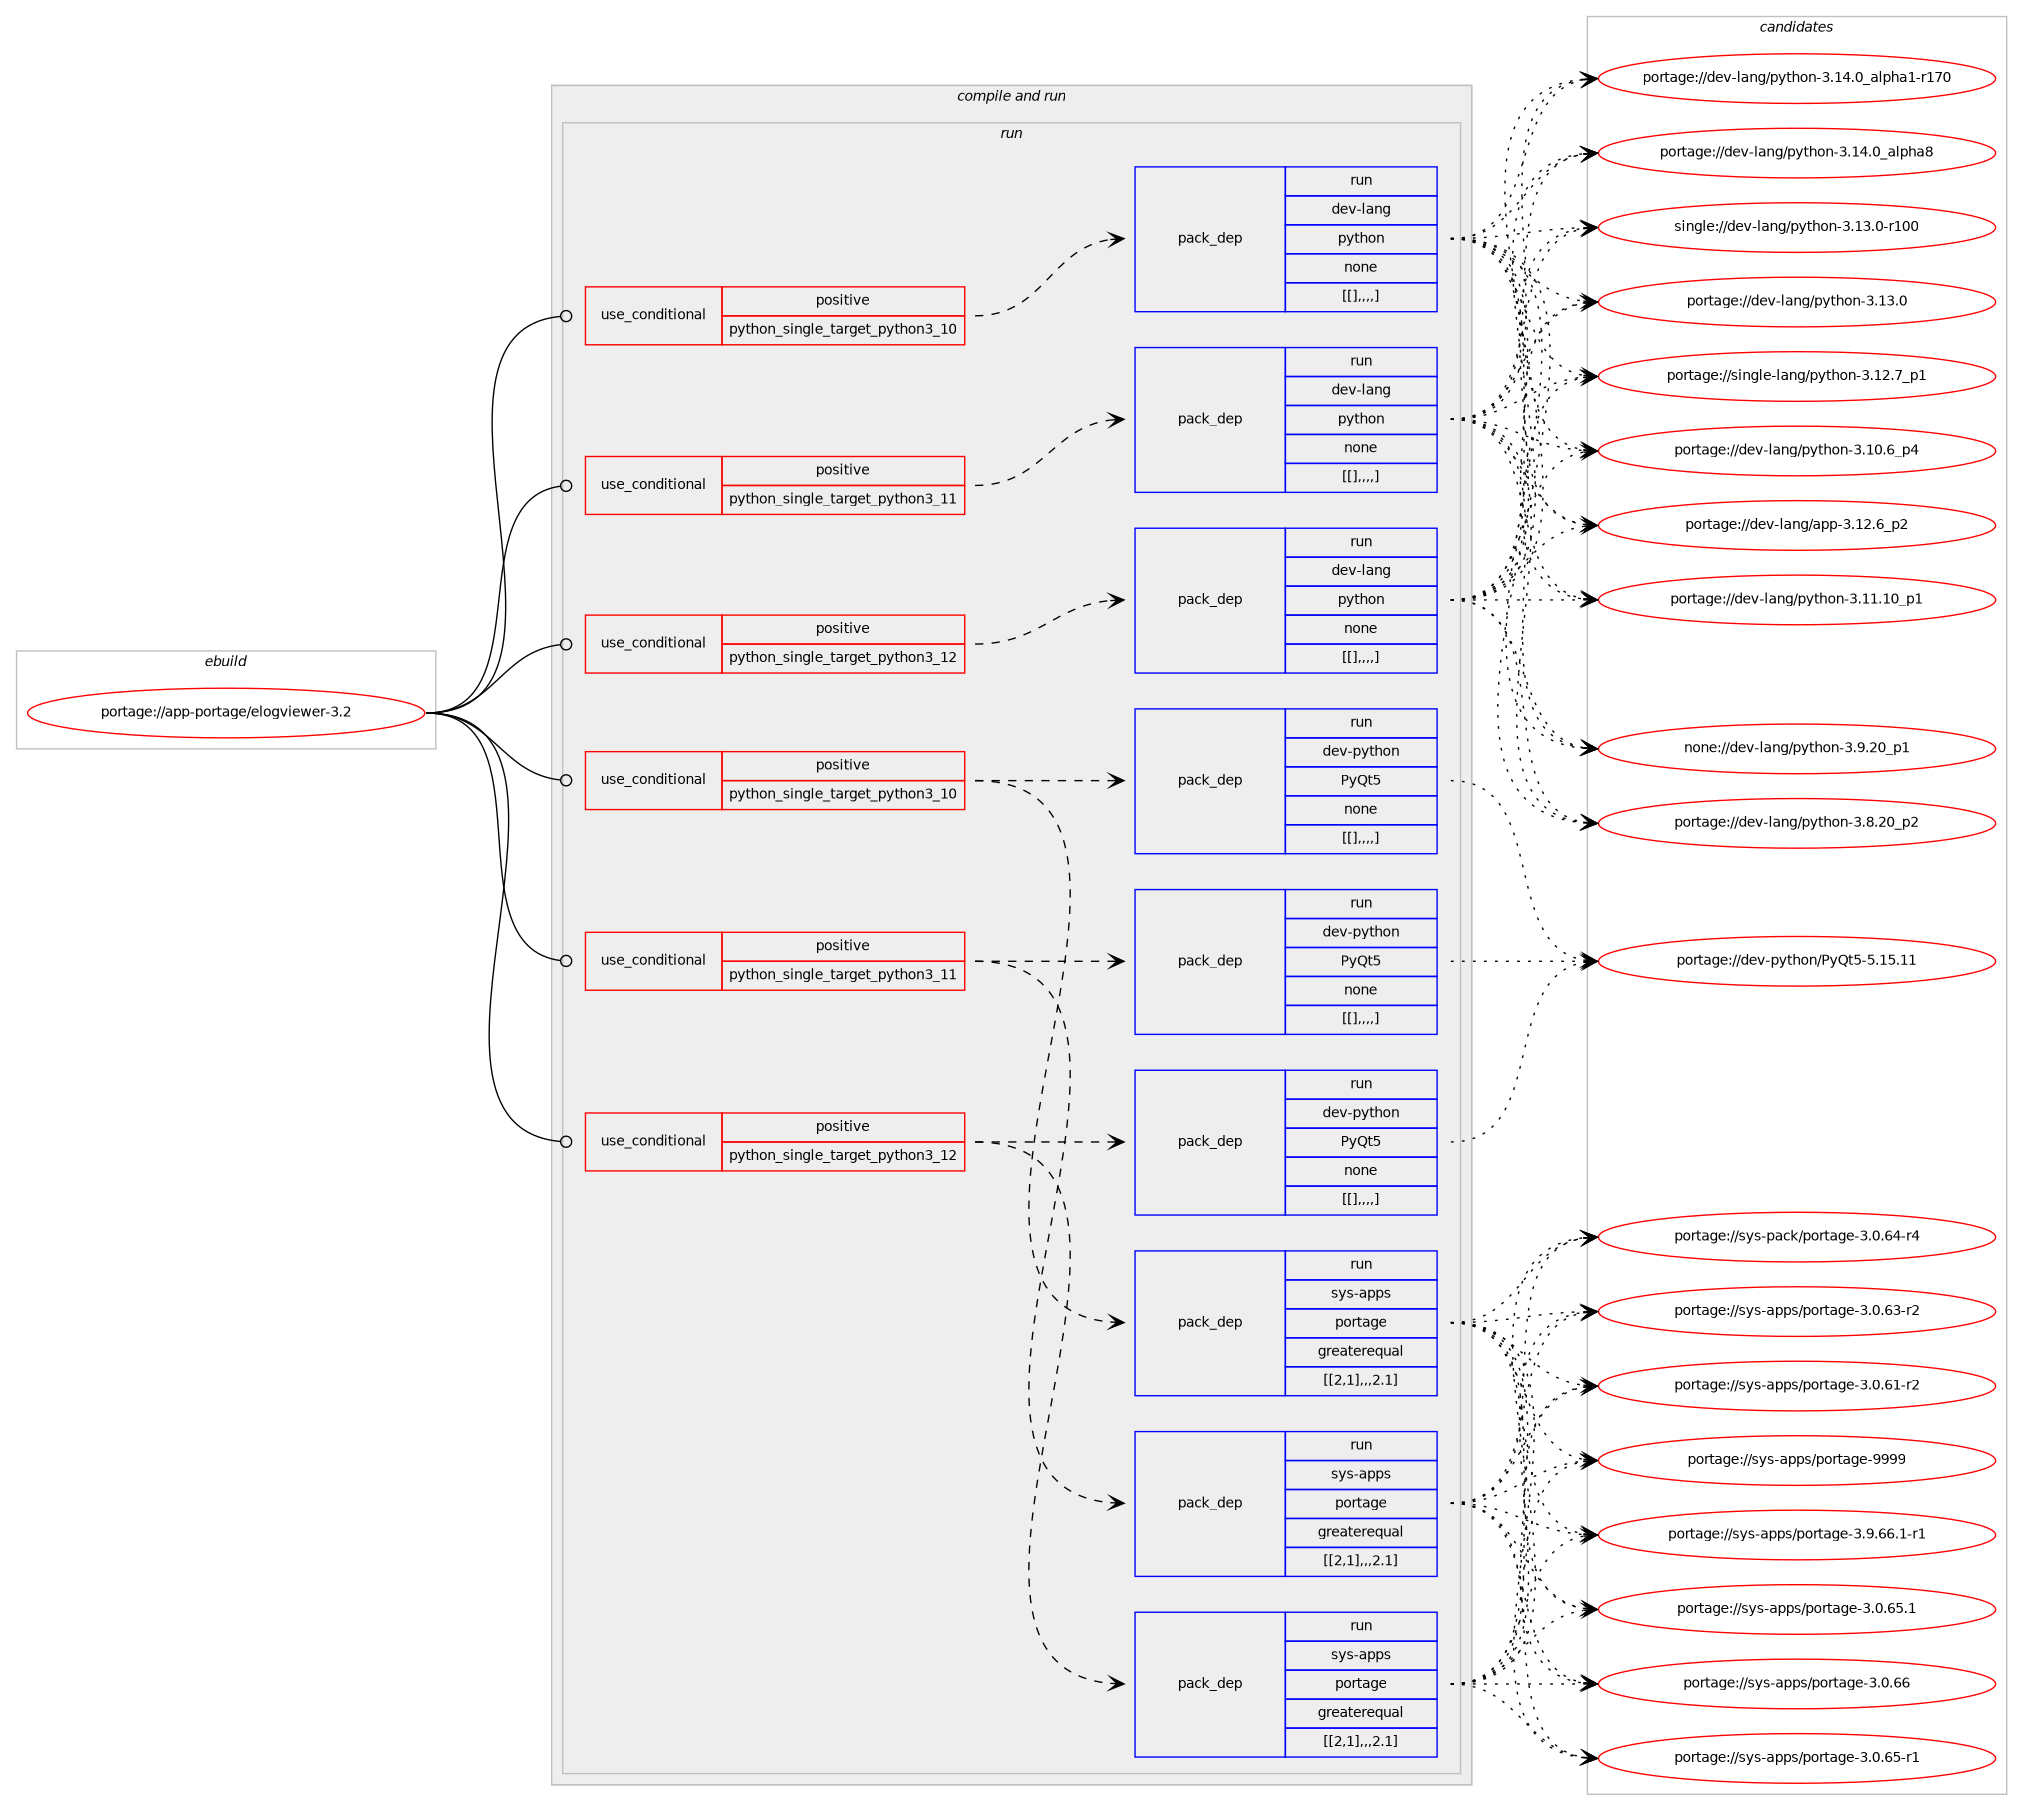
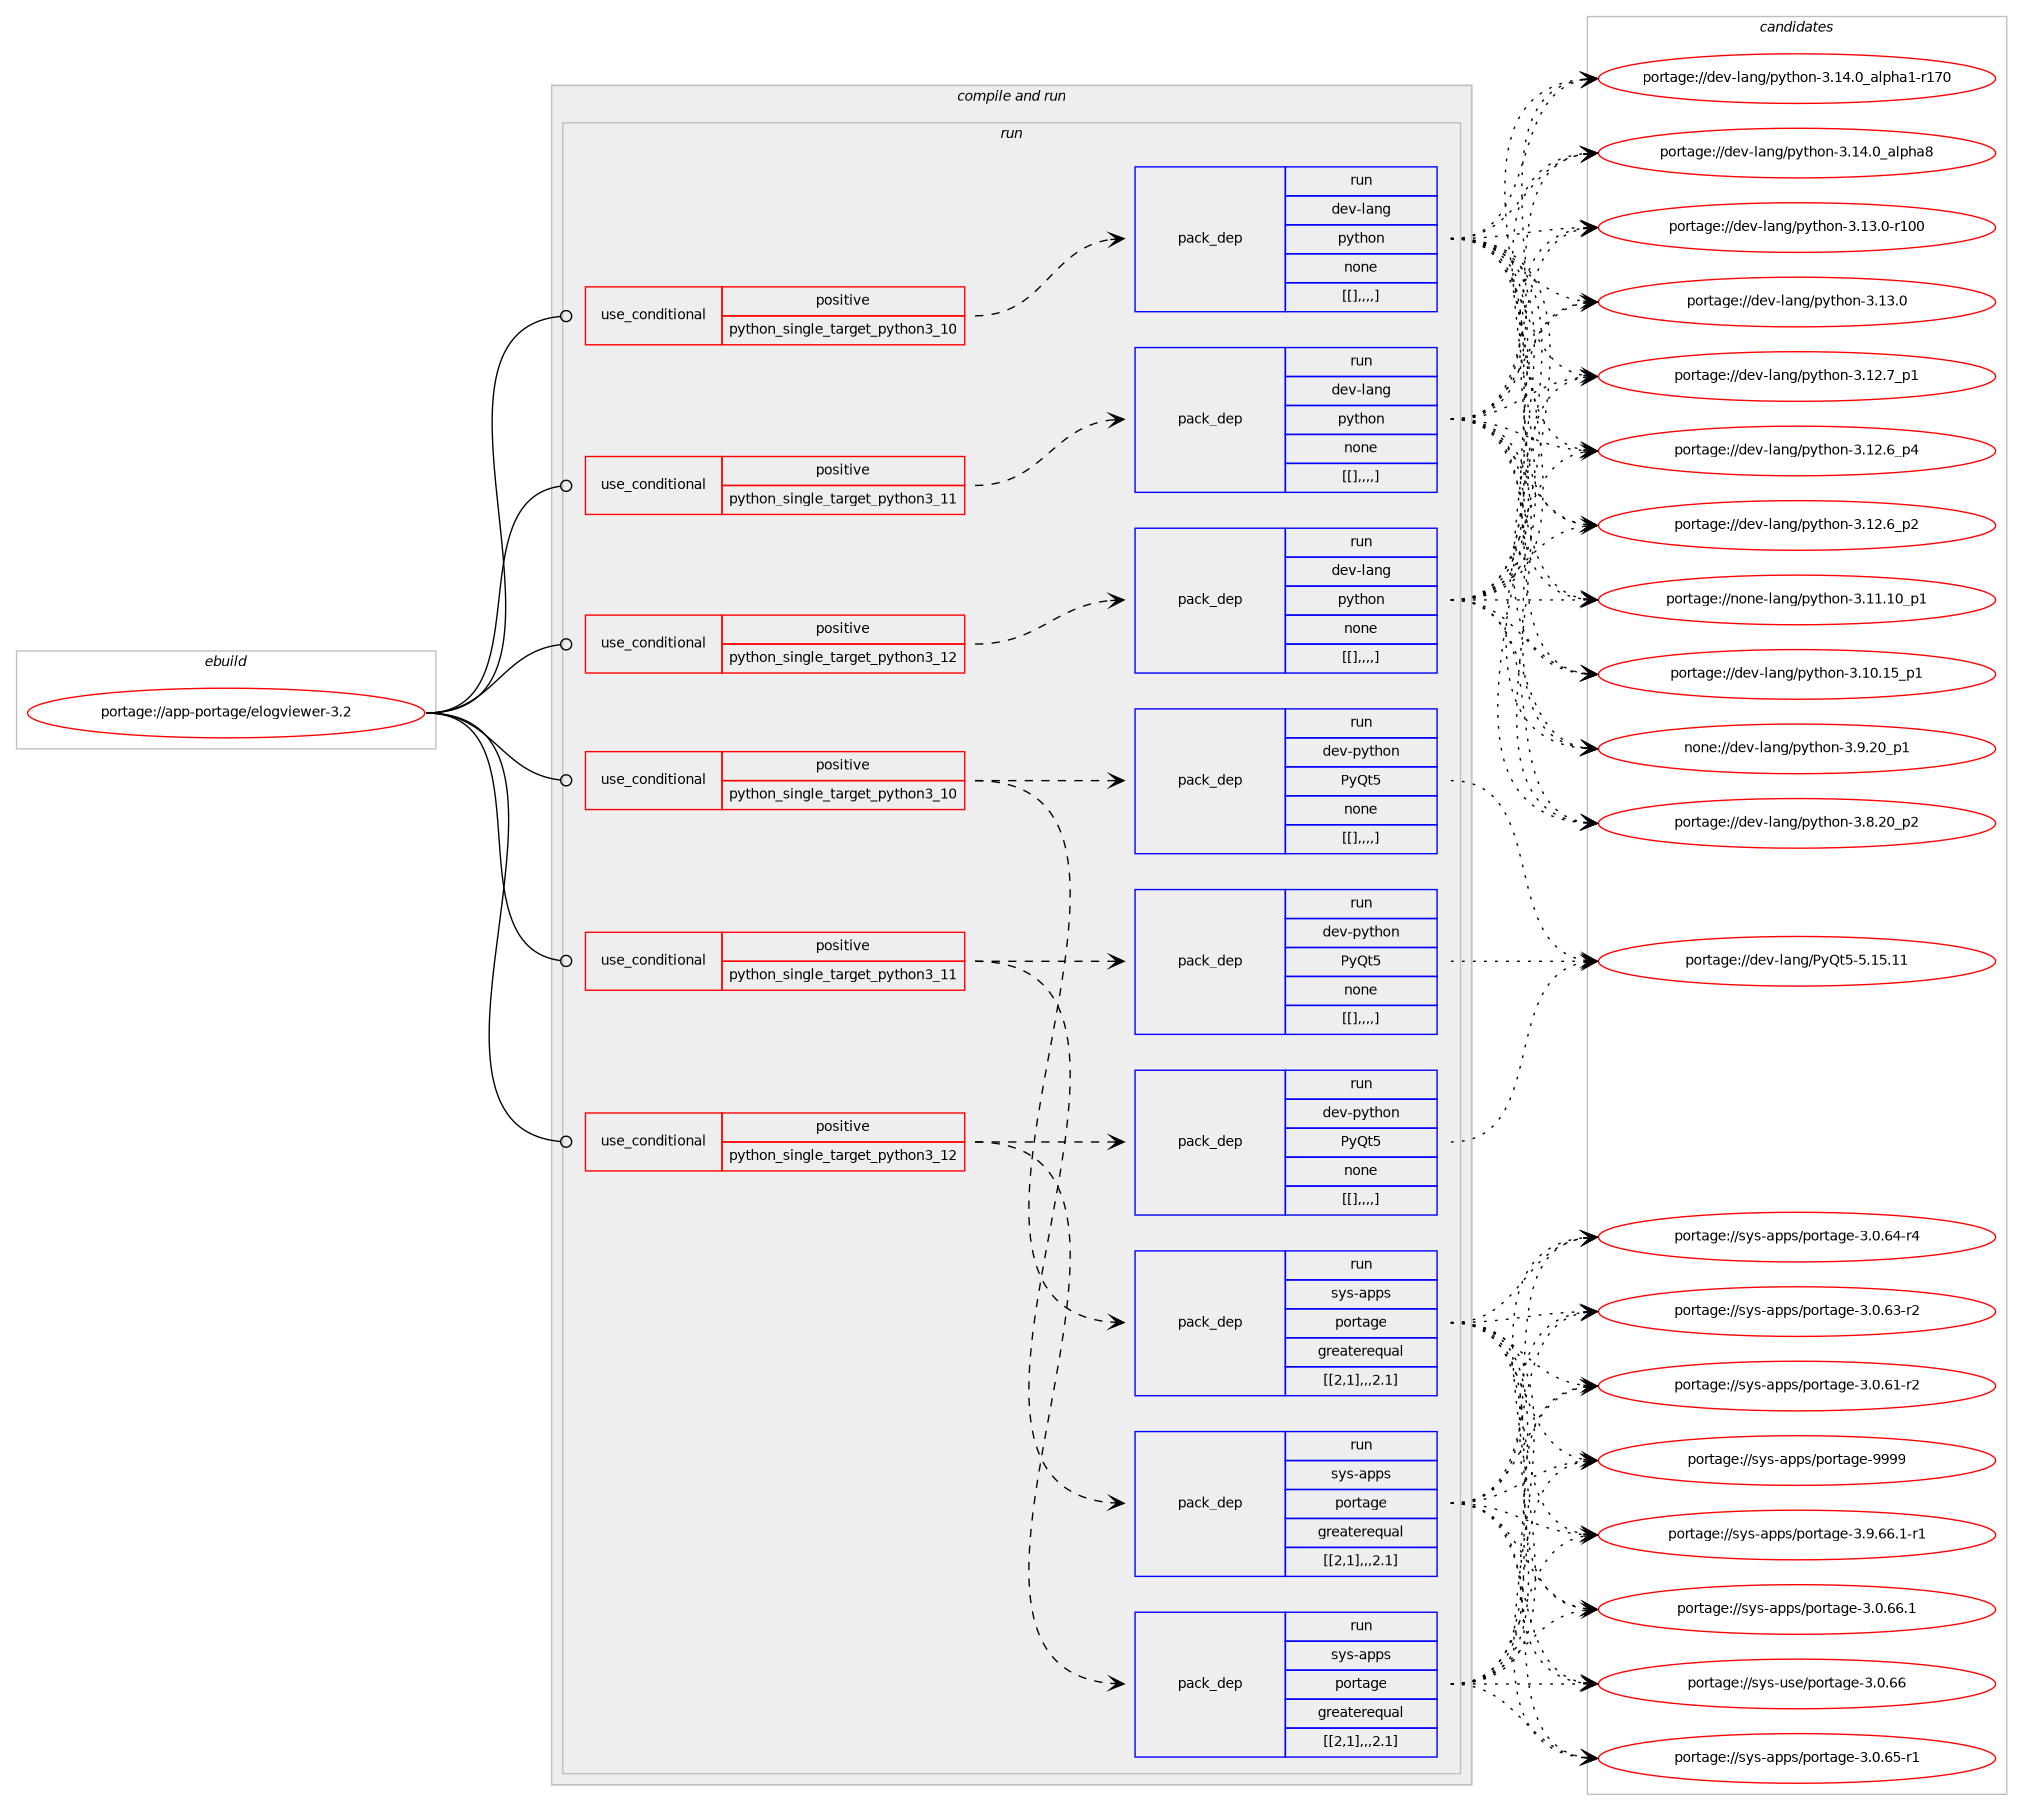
node "single://dev-lang/python-3.13.0-r100": label "single://dev-lang/python-3.13.0-r100" -> "portage://dev-lang/python-3.13.0-r100"
node "portage://single-lang/python-3.12.7_p1": label "portage://single-lang/python-3.12.7_p1" -> "portage://dev-lang/python-3.12.7_p1"
node "portage://dev-lang/python-3.10.6_p4": label "portage://dev-lang/python-3.10.6_p4" -> "portage://dev-lang/python-3.12.6_p4"
node "portage://dev-lang/app-3.12.6_p2": label "portage://dev-lang/app-3.12.6_p2" -> "portage://dev-lang/python-3.12.6_p2"
node "portage://dev-lang/python-3.11.10_p1": label "portage://dev-lang/python-3.11.10_p1" -> "portage://none-lang/python-3.11.10_p1"
node "portage://dev-lang/python-3.10.15_p1": added
node "portage://dev-python/PyQt5-5.15.11": label "portage://dev-python/PyQt5-5.15.11" -> "portage://dev-lang/PyQt5-5.15.11"
node "portage://sys-pack/portage-3.0.64-r4": label "portage://sys-pack/portage-3.0.64-r4" -> "portage://sys-apps/portage-3.0.64-r4"
node "portage://sys-apps/portage-3.0.65.1": label "portage://sys-apps/portage-3.0.65.1" -> "portage://sys-apps/portage-3.0.66.1"
node "portage://sys-apps/portage-3.0.66": label "portage://sys-apps/portage-3.0.66" -> "portage://sys-use/portage-3.0.66"
